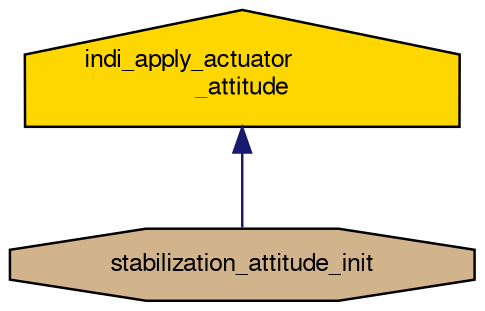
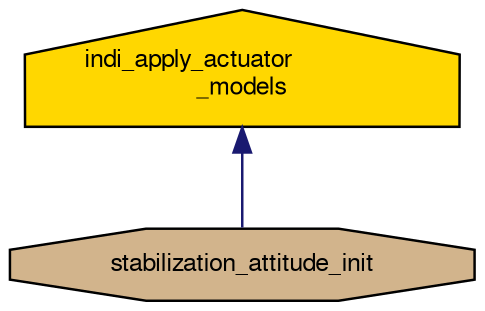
node "indi_apply_actuator _attitude": label "indi_apply_actuator _attitude" -> "indi_apply_actuator _models"
